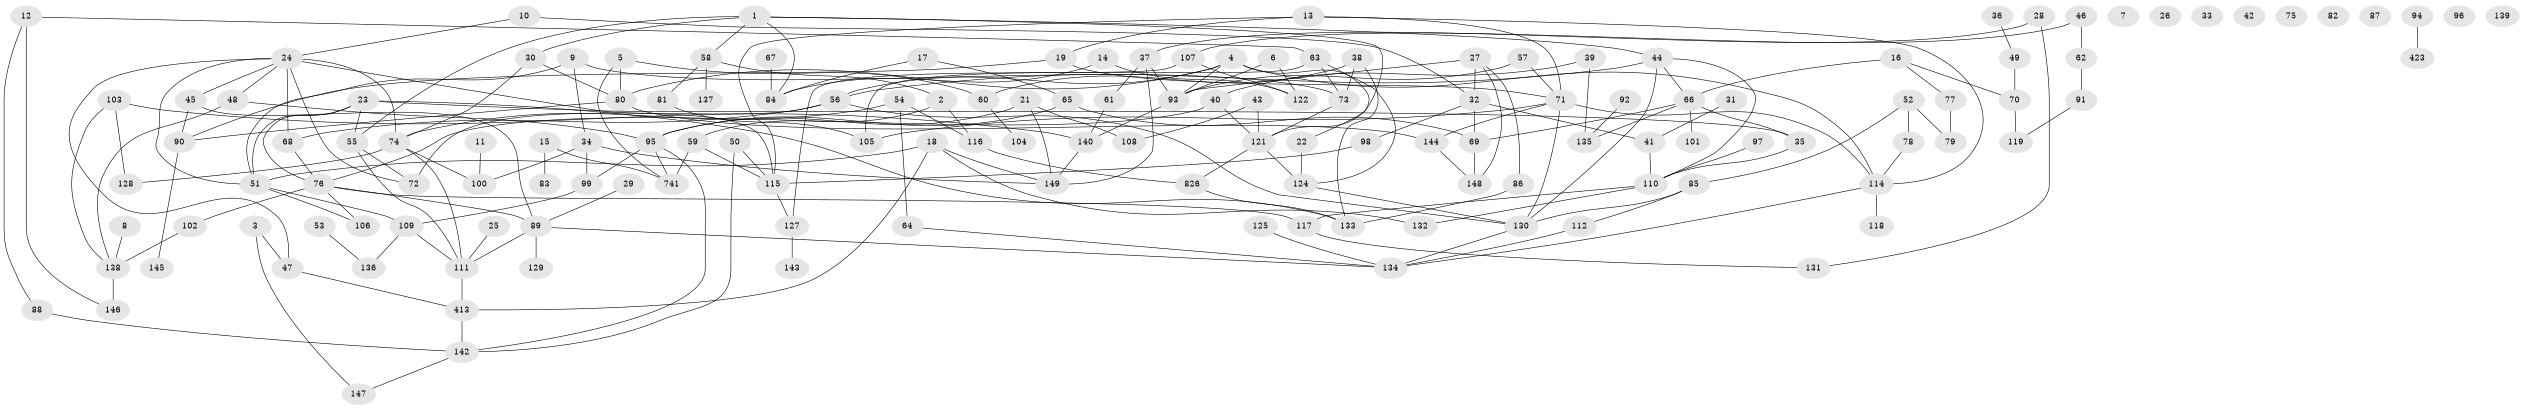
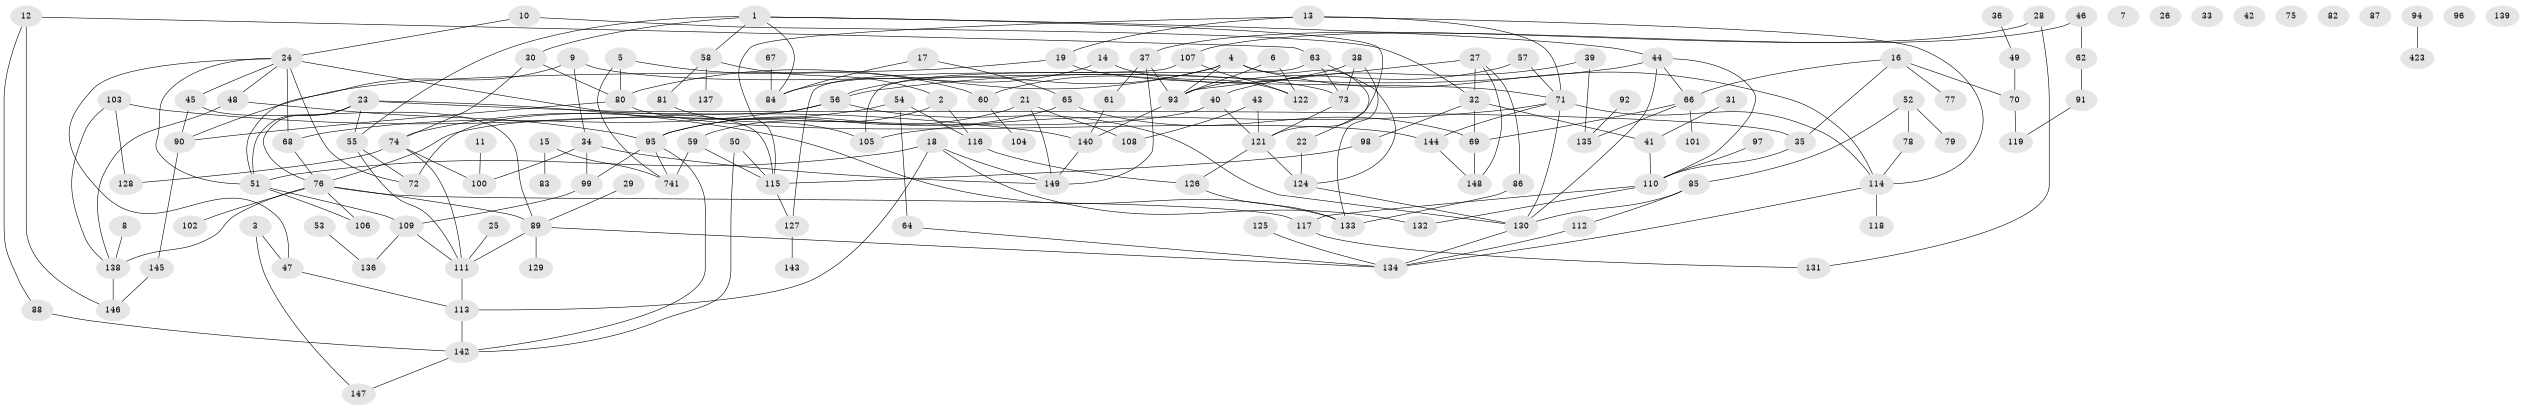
edge "24" -- "74": removed
edge "66" -- "35": now "16" -- "35"
edge "77" -- "79": removed
node "826": label "826" -> "126"
edge "102" -- "138": now "76" -- "138"
edge "145" -- "146": added
node "413": label "413" -> "113"
